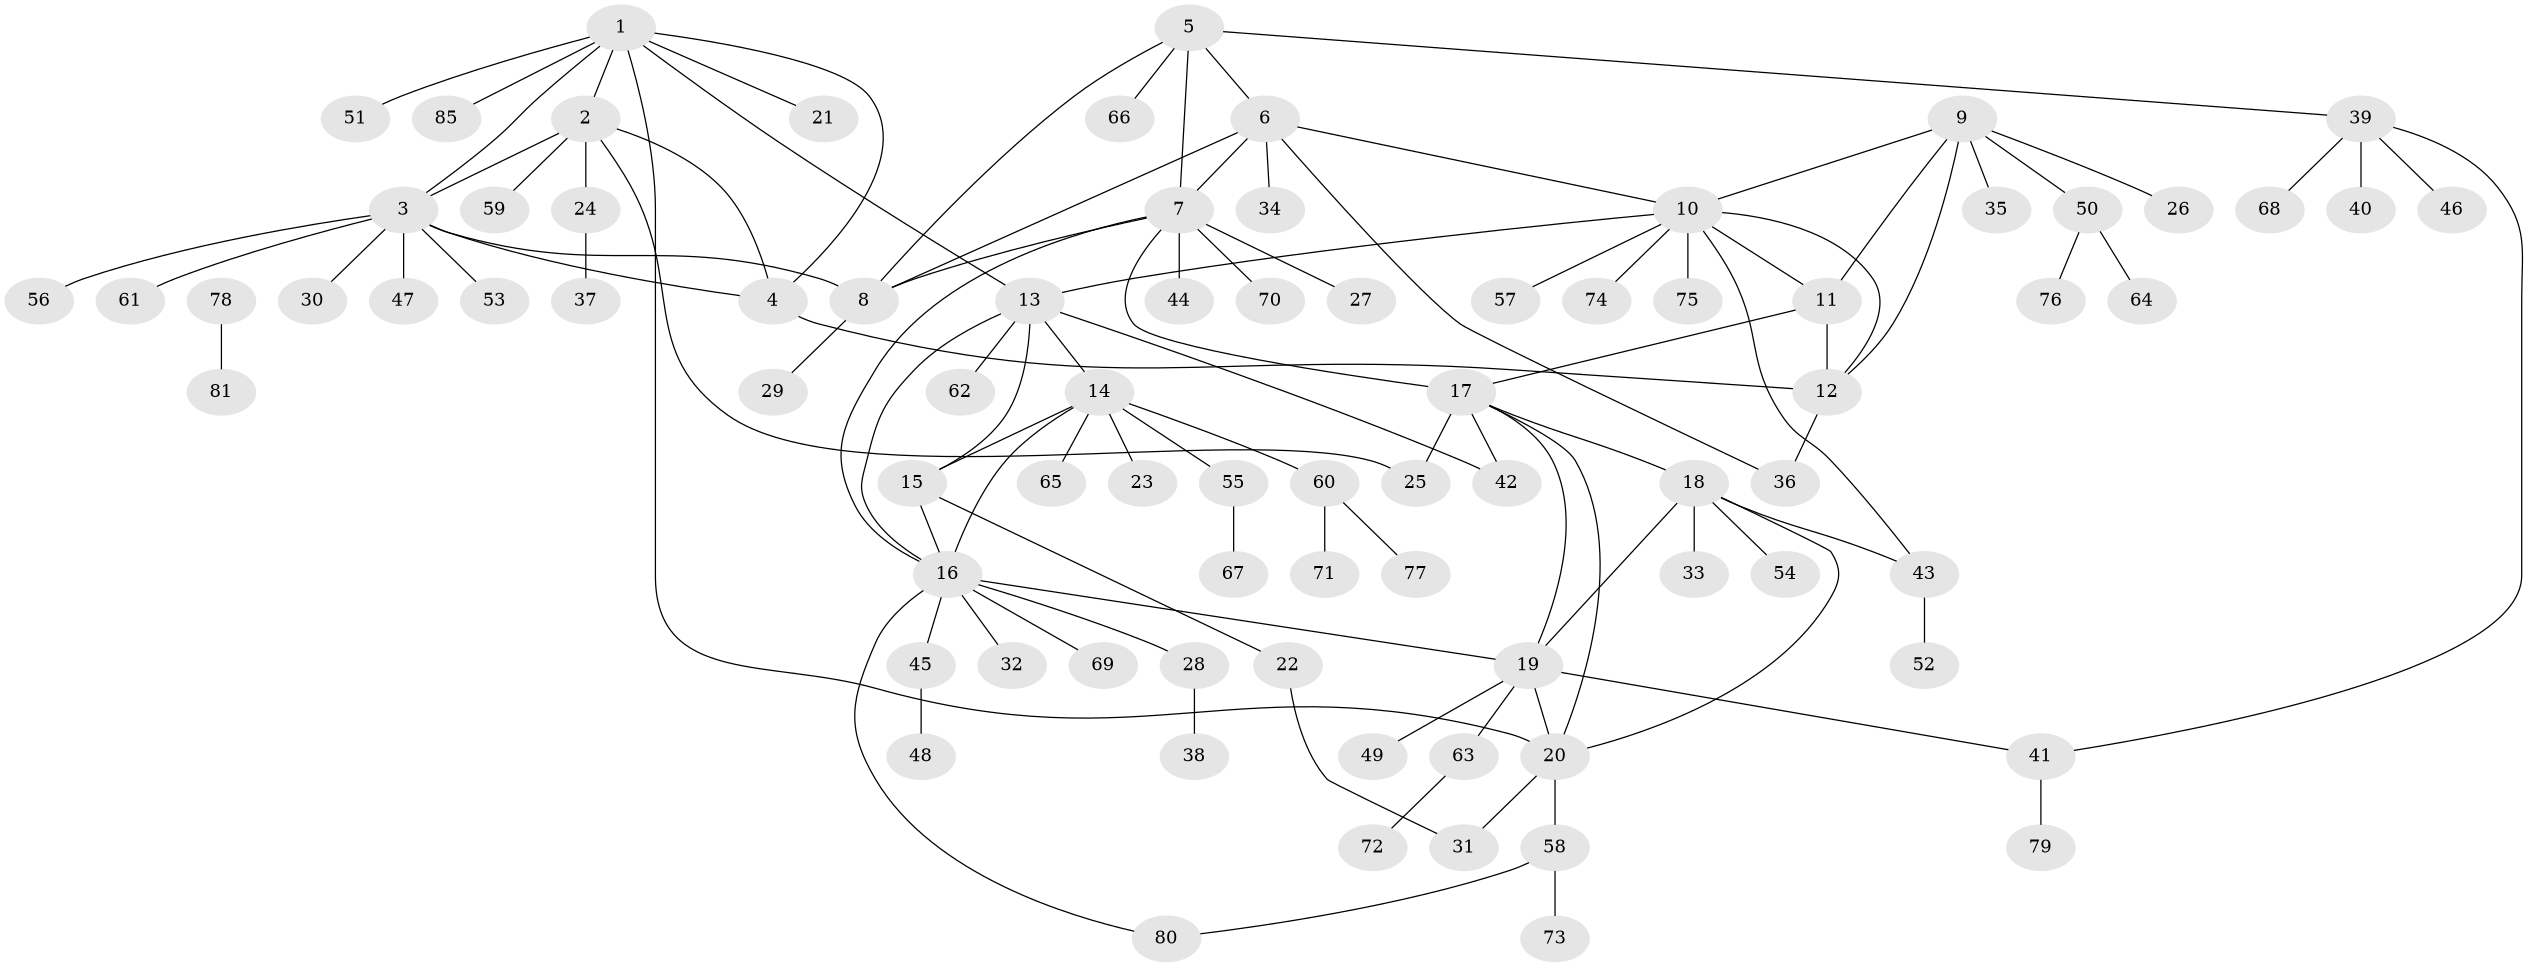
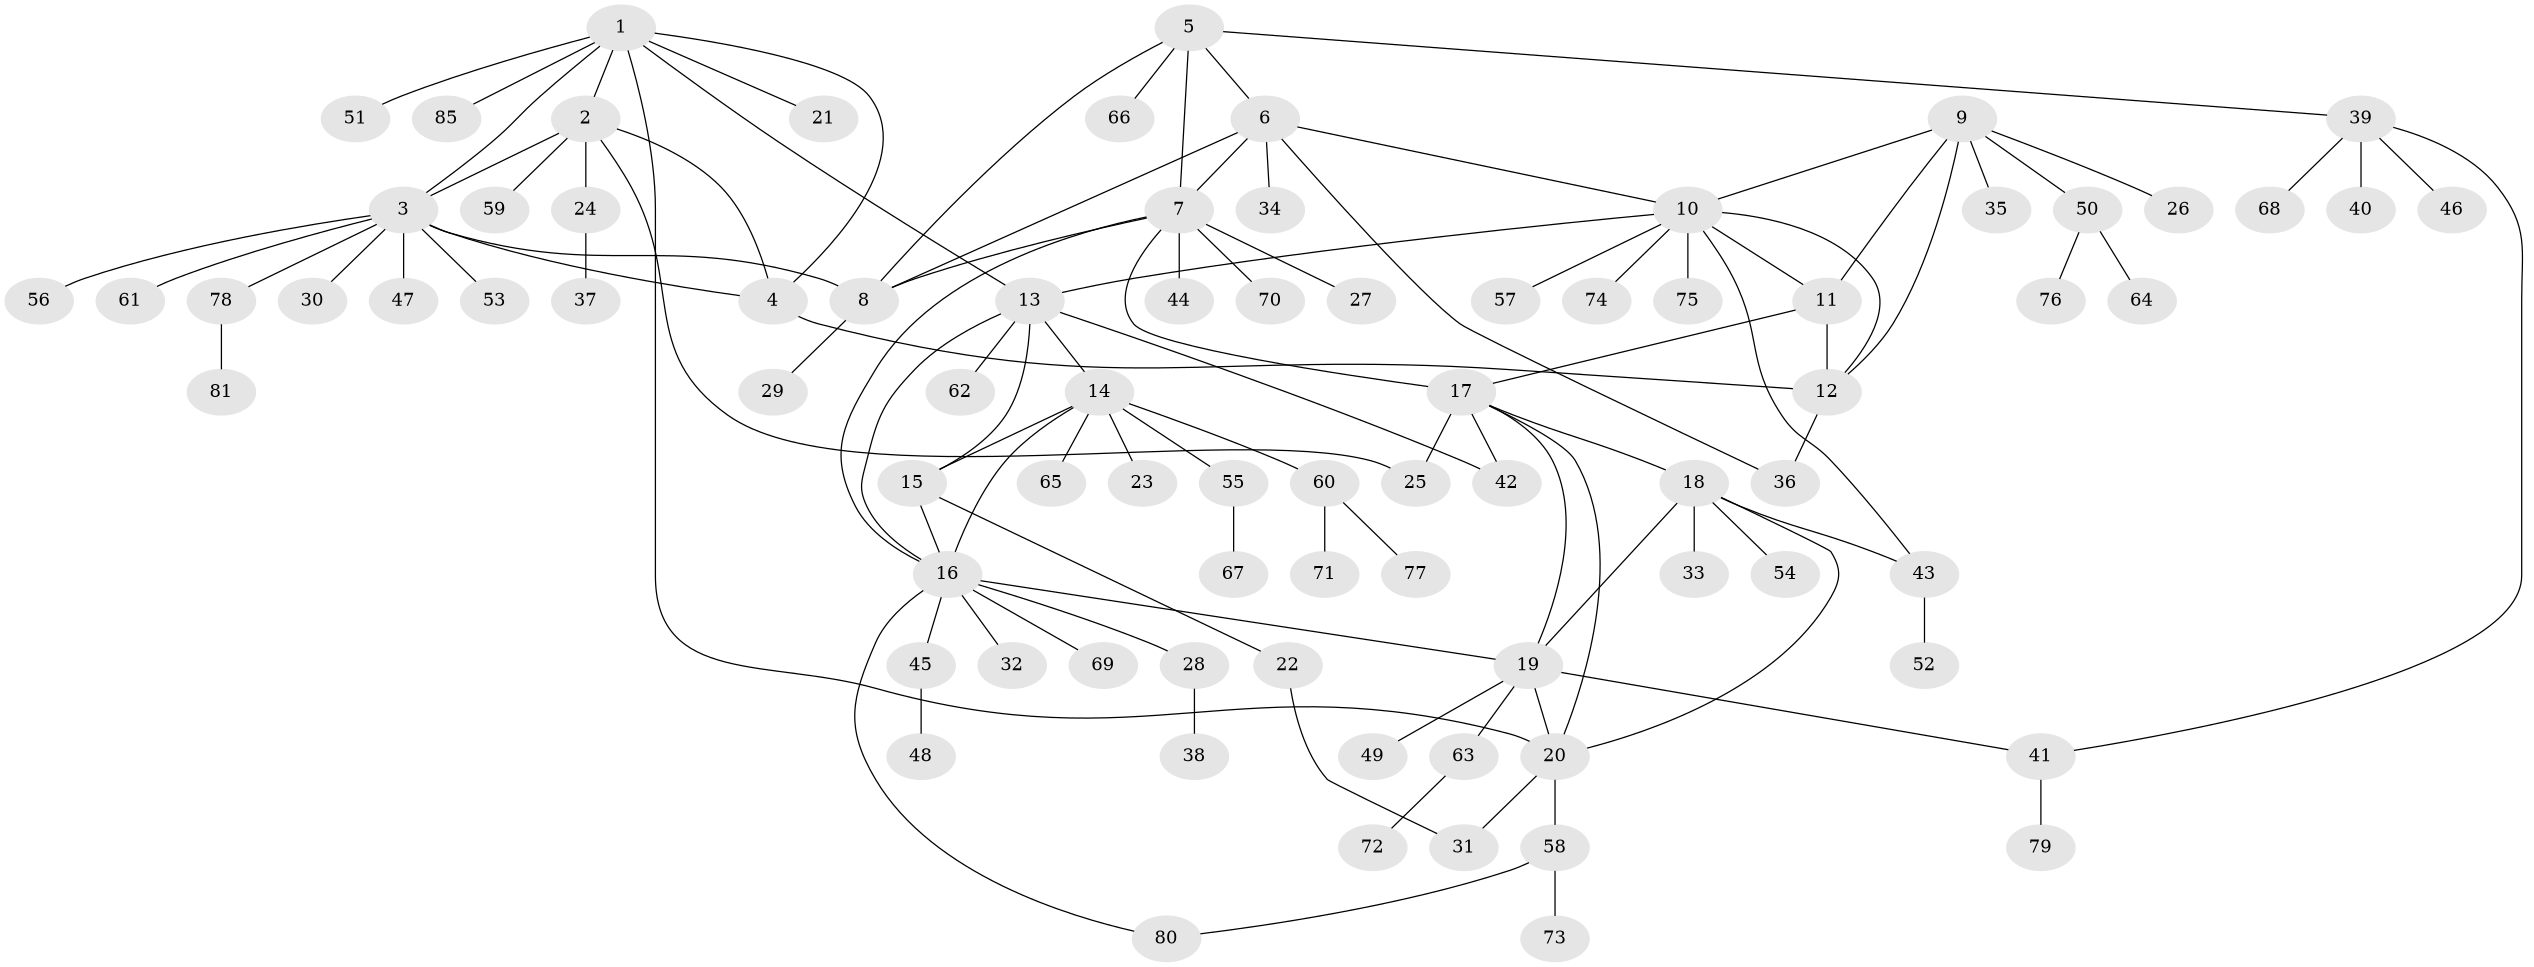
edge "3" -- "78": added
